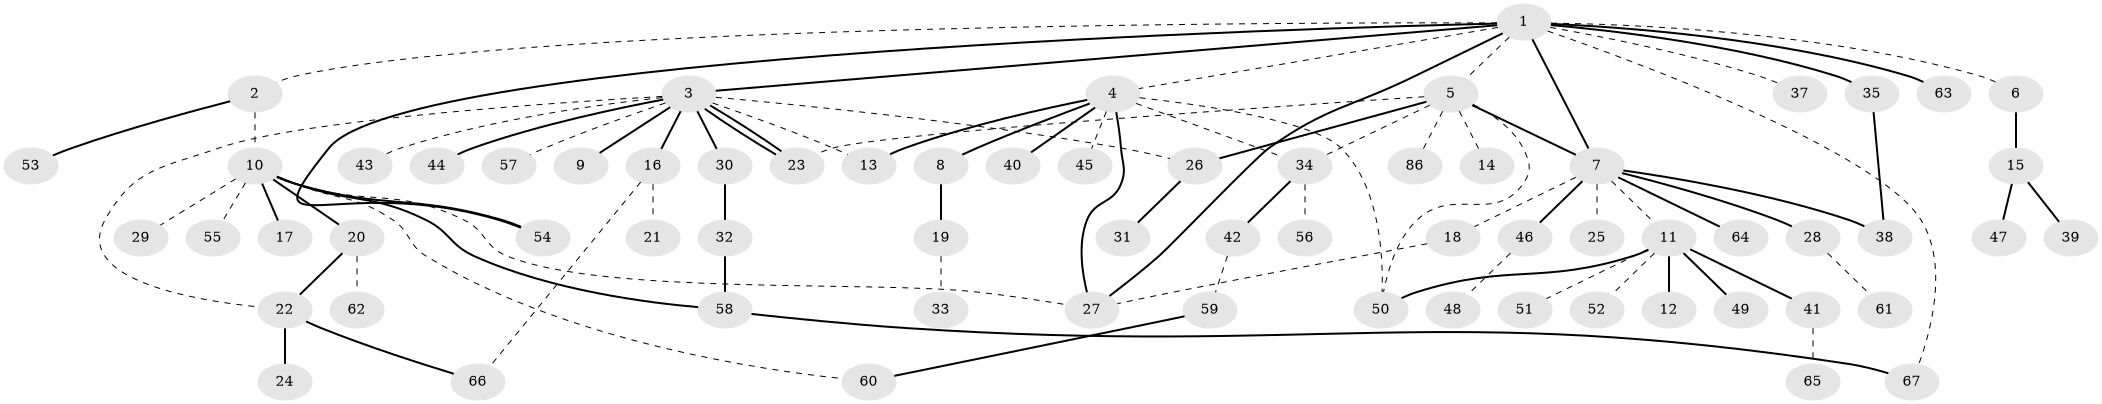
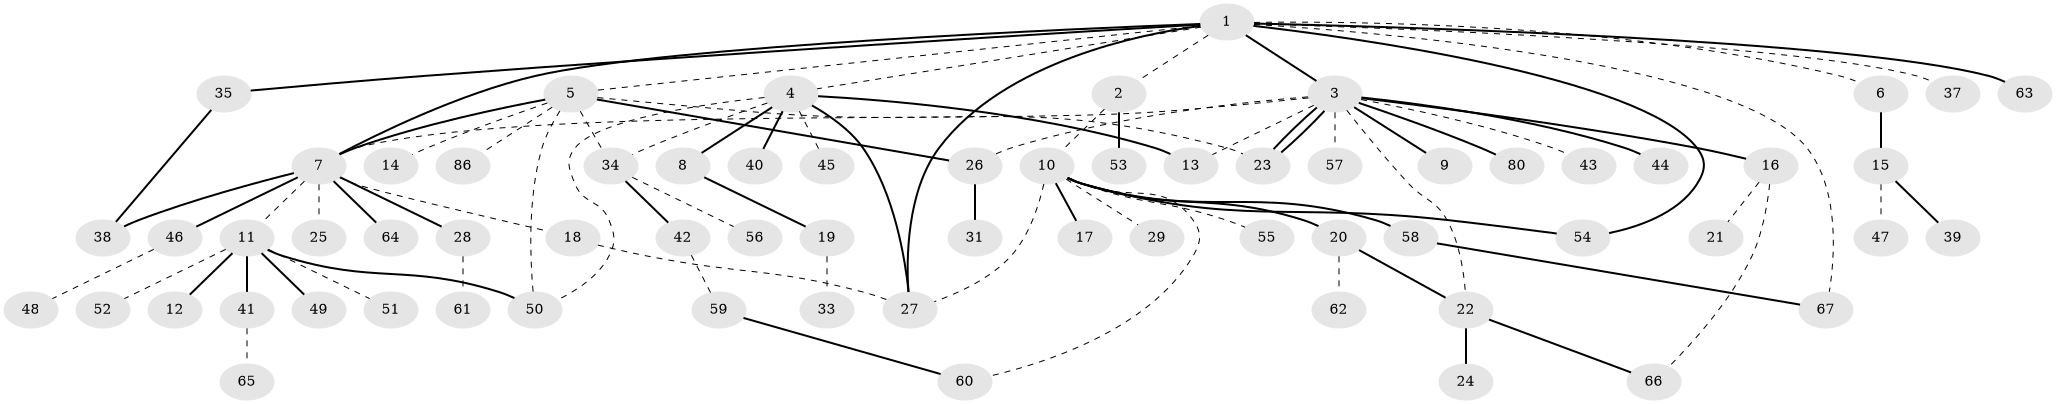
edge "3" -- "7": added
node "30": label "30" -> "80"
edge "15" -- "47": style bold -> dashed
node "32": removed
